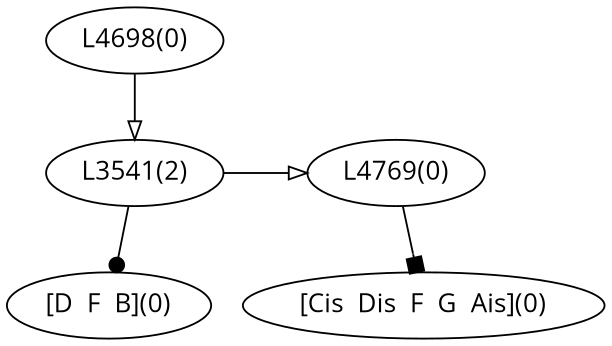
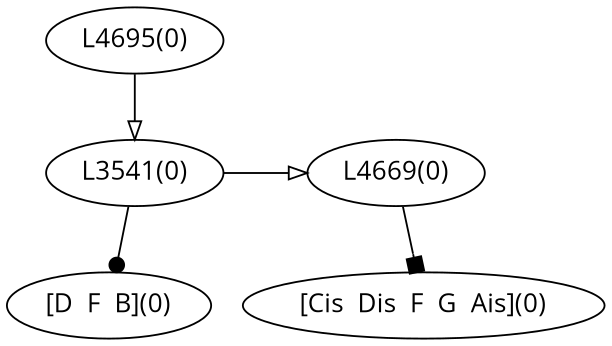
node "L4698(0)": label "L4698(0)" -> "L4695(0)"
node "L3541(2)": label "L3541(2)" -> "L3541(0)"
node "L4769(0)": label "L4769(0)" -> "L4669(0)"
